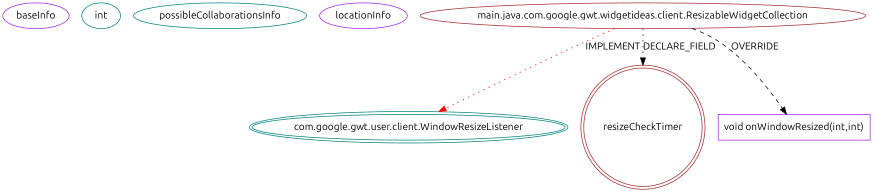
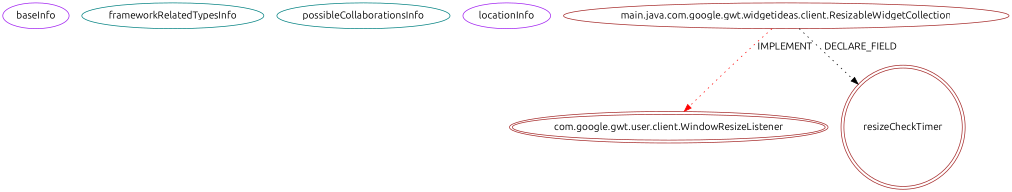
node "int": label "int" -> "frameworkRelatedTypesInfo"
node "com.google.gwt.user.client.WindowResizeListener": color teal -> brown
node "void onWindowResized(int,int)": removed
